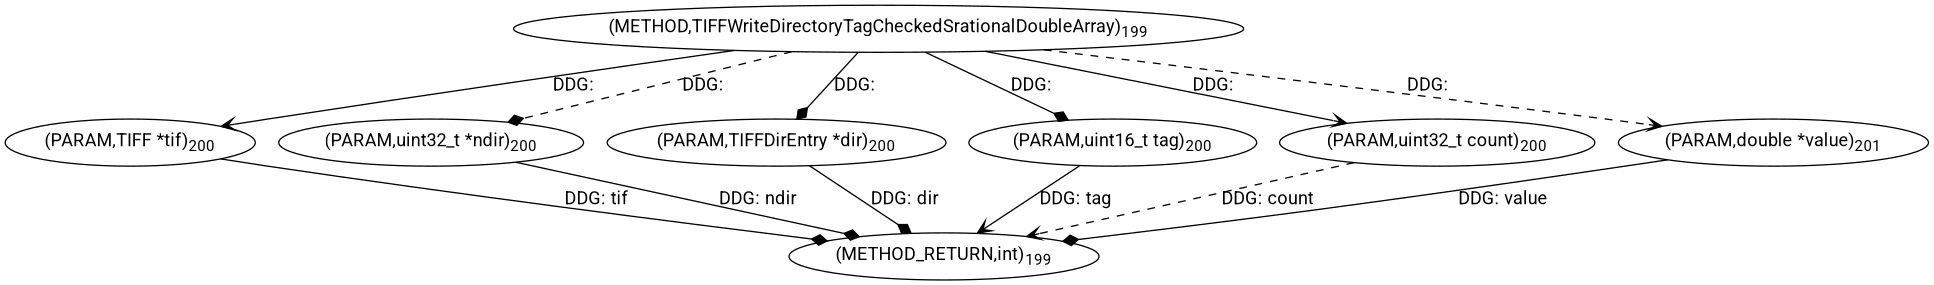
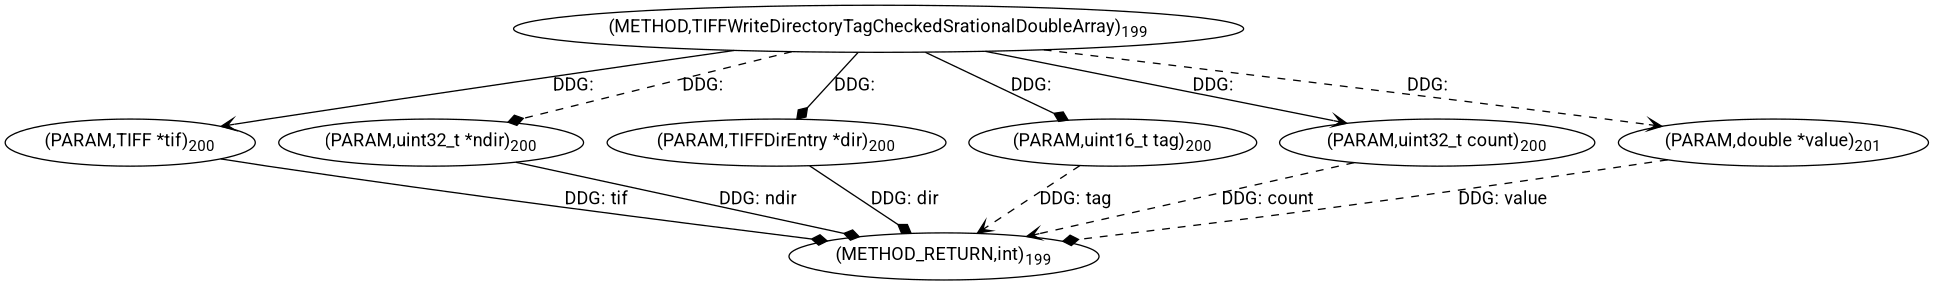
edge "(PARAM,uint16_t tag)" -> "(METHOD_RETURN,int)": style solid -> dashed
edge "(PARAM,double *value)" -> "(METHOD_RETURN,int)": style solid -> dashed
